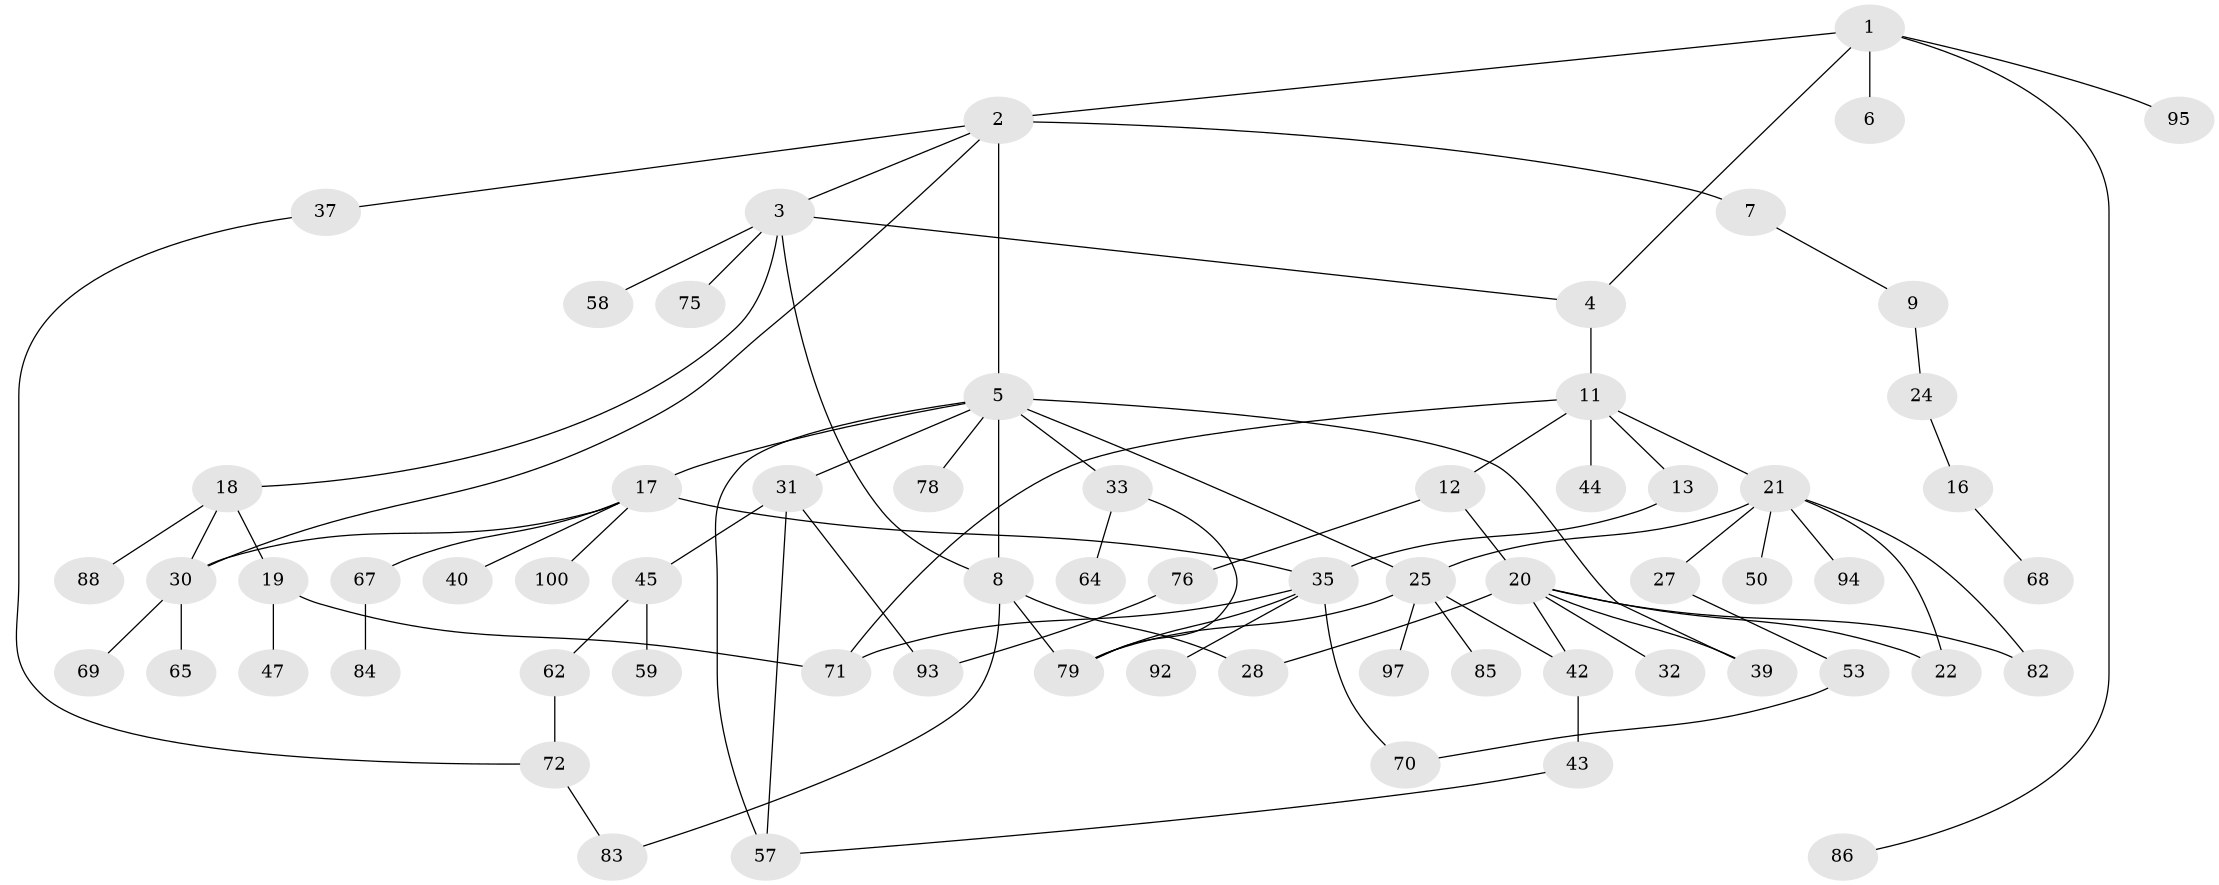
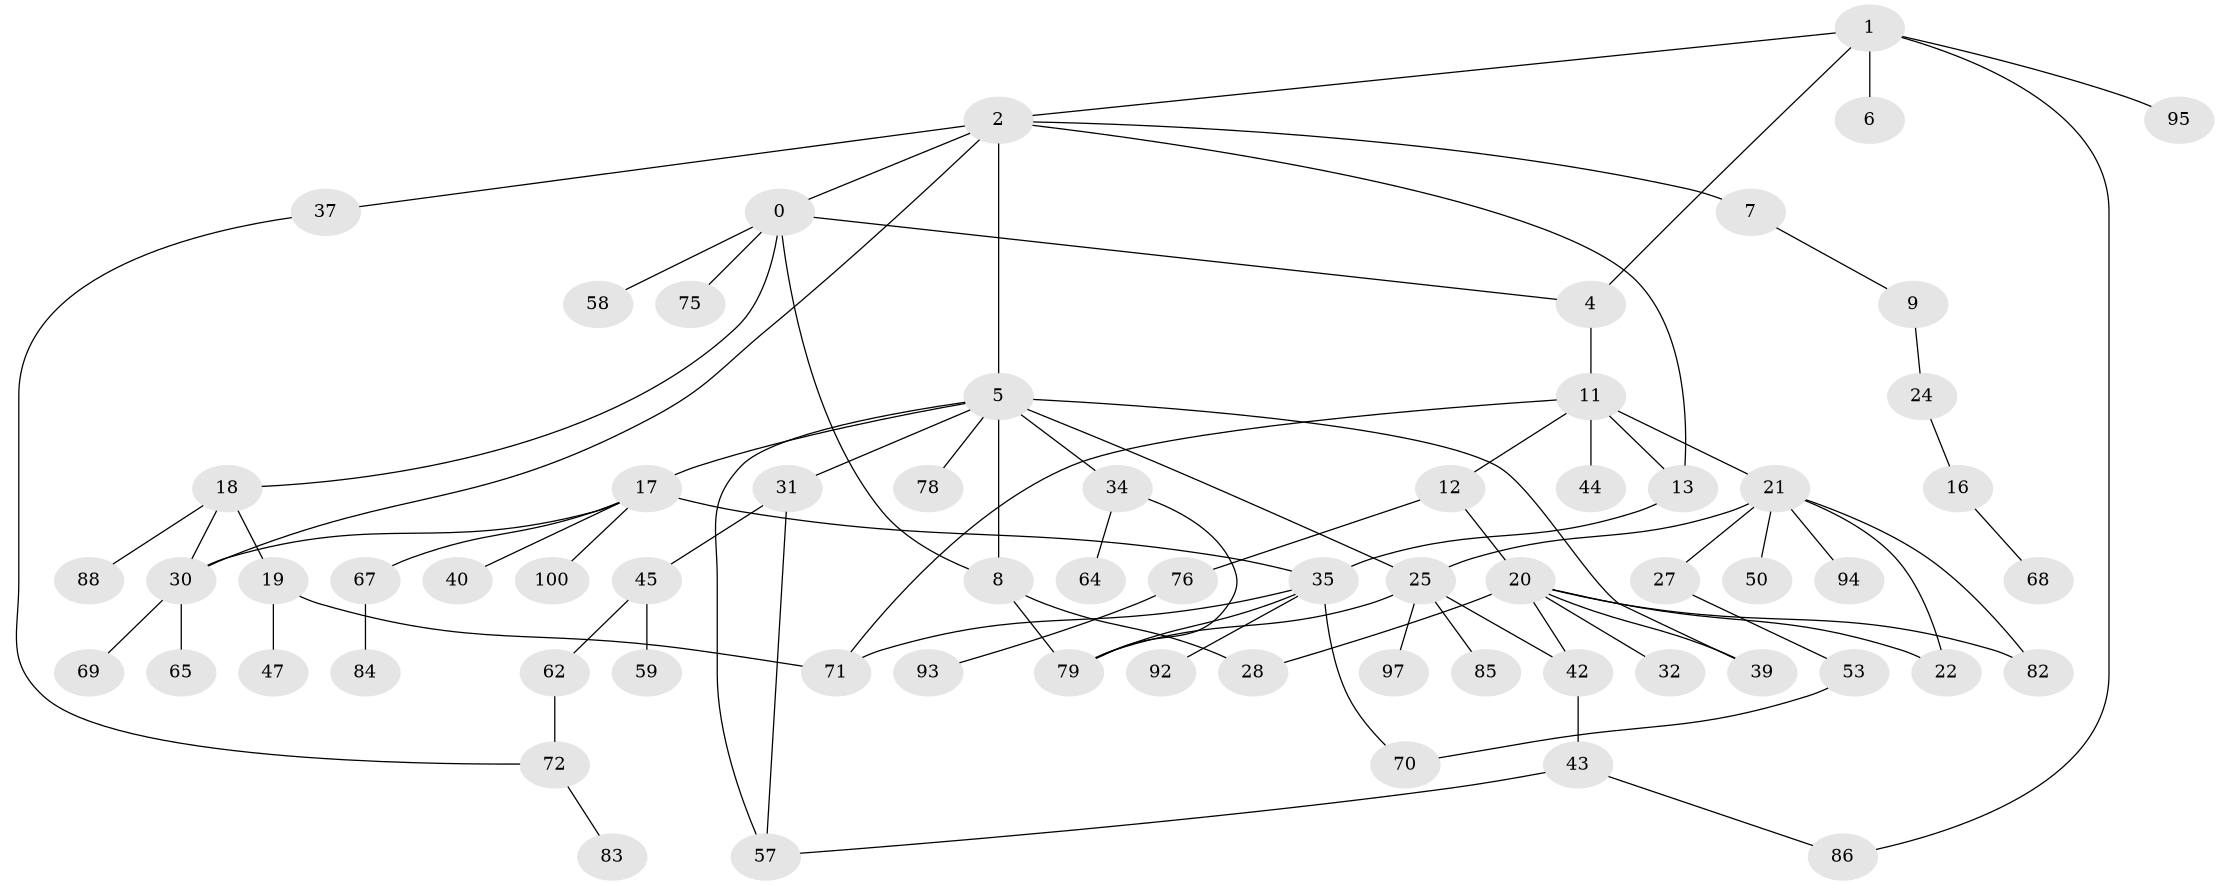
edge "2" -- "13": added
node "3": label "3" -> "0"
node "33": label "33" -> "34"
edge "31" -- "93": removed
edge "8" -- "83": removed
edge "43" -- "86": added
